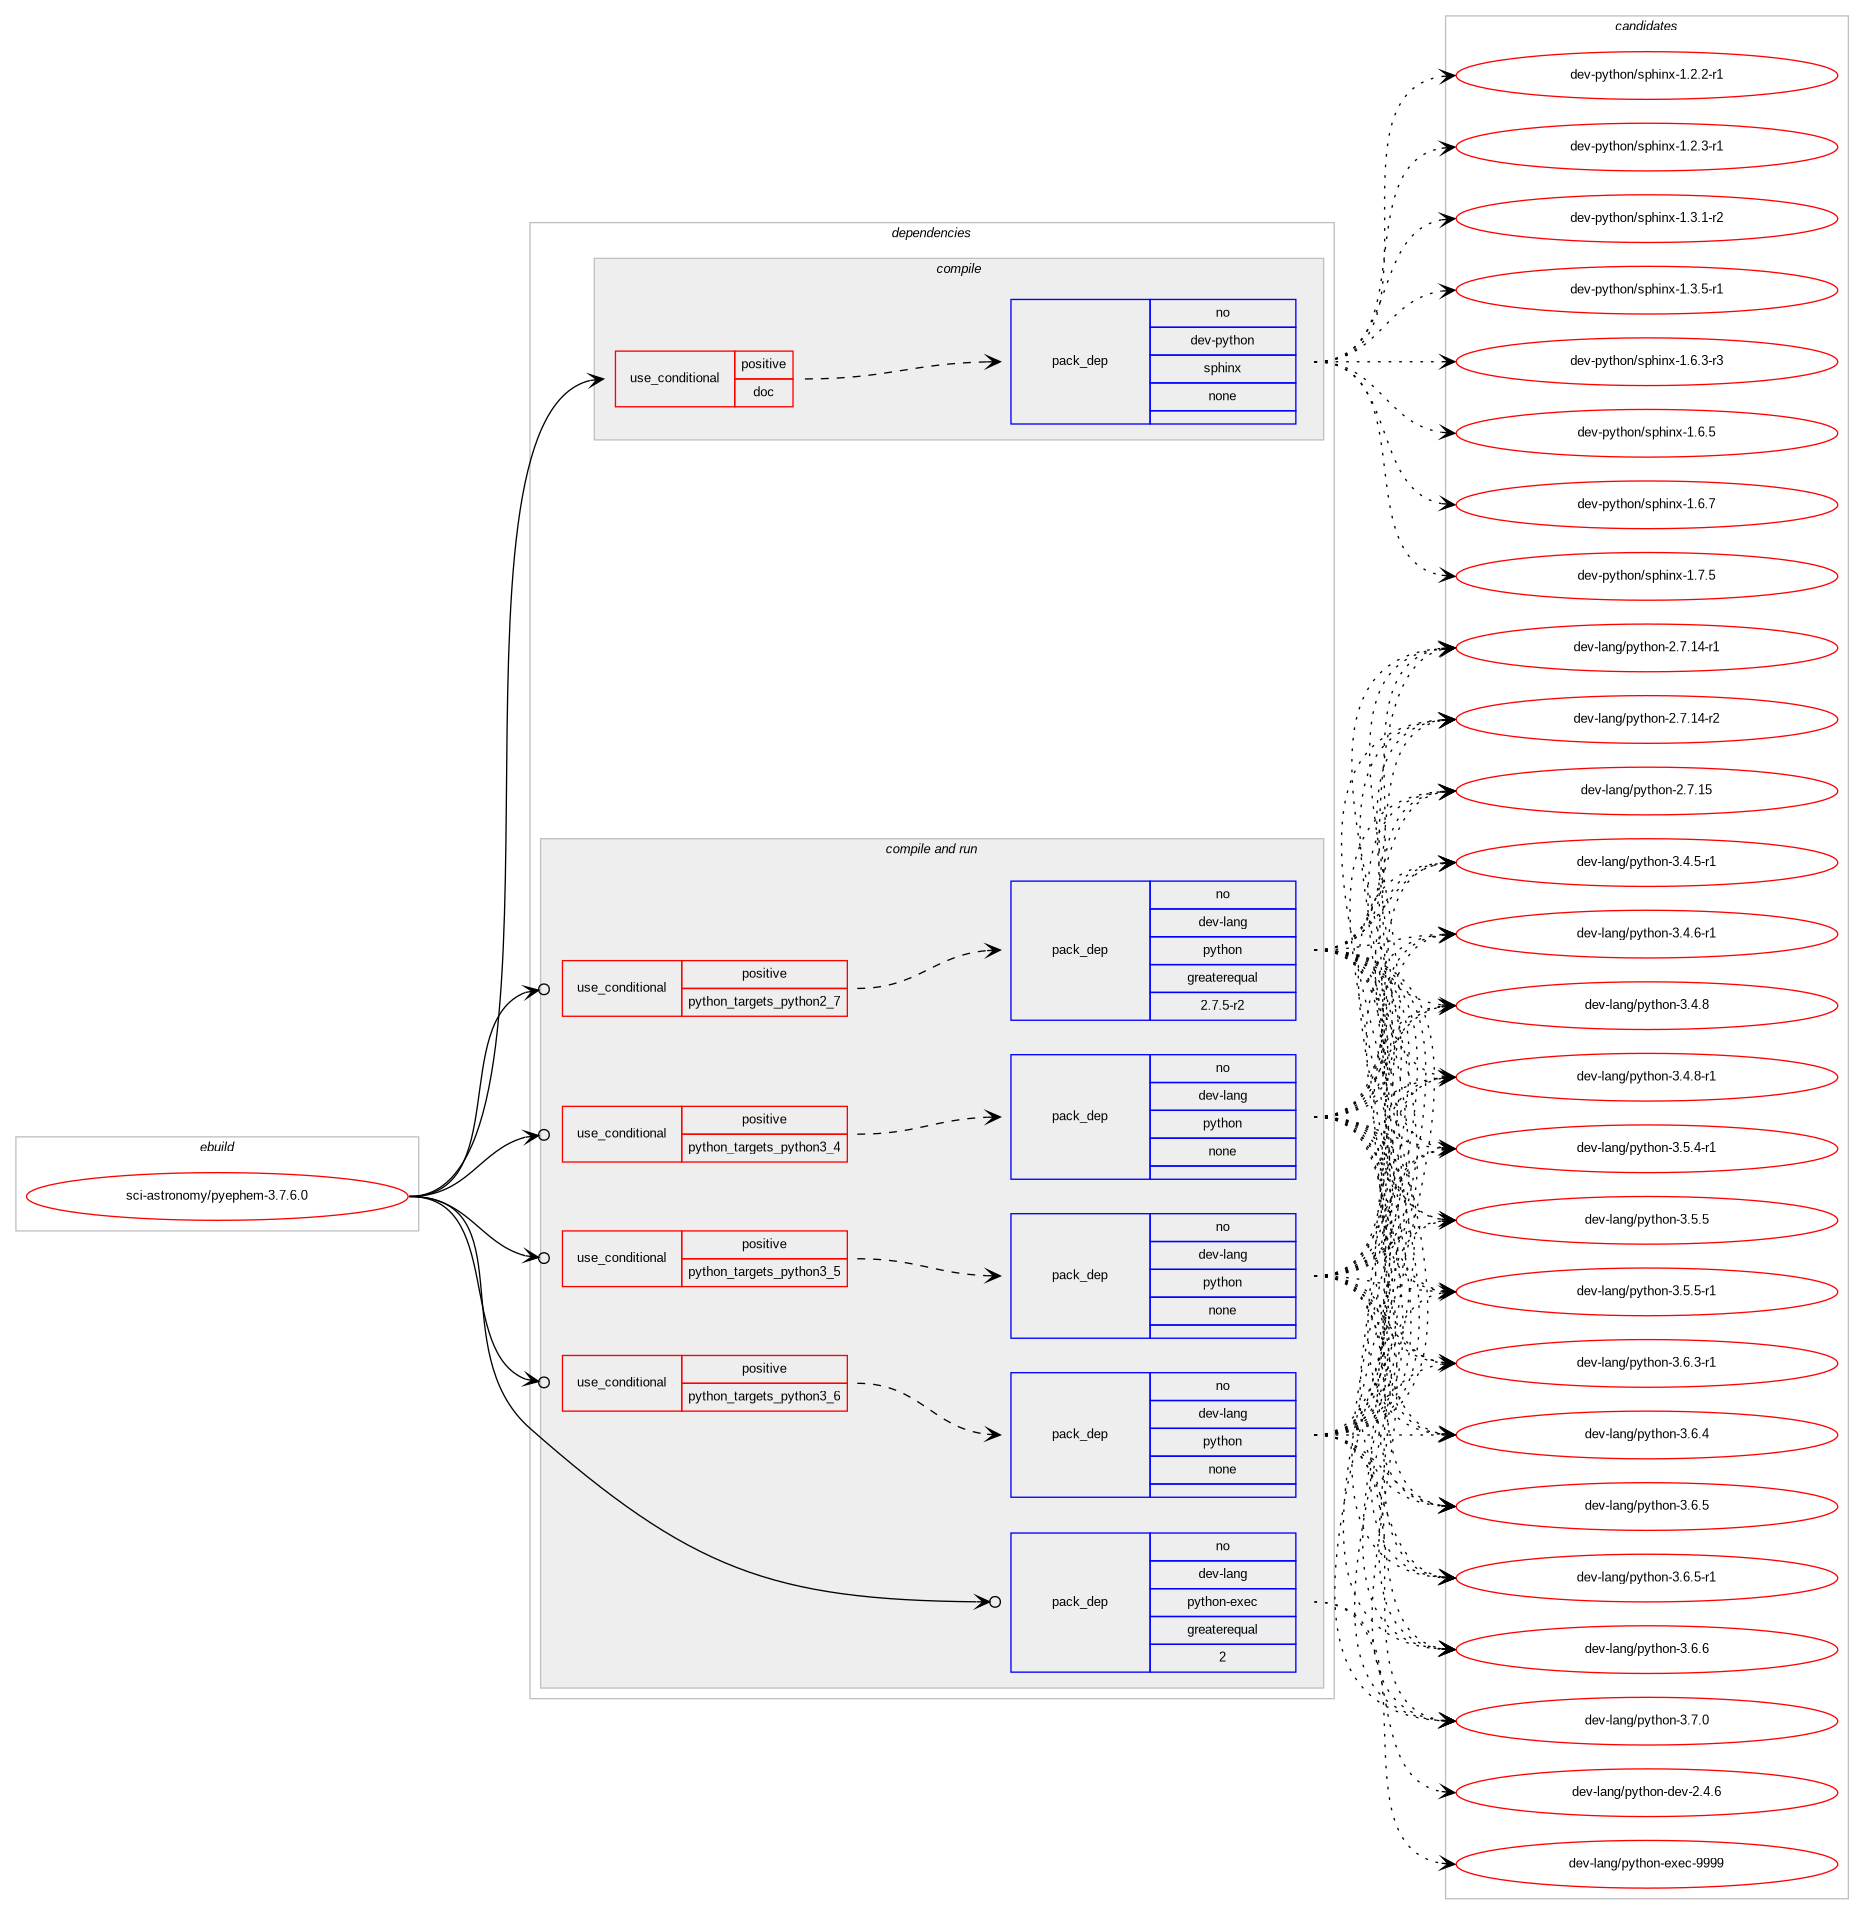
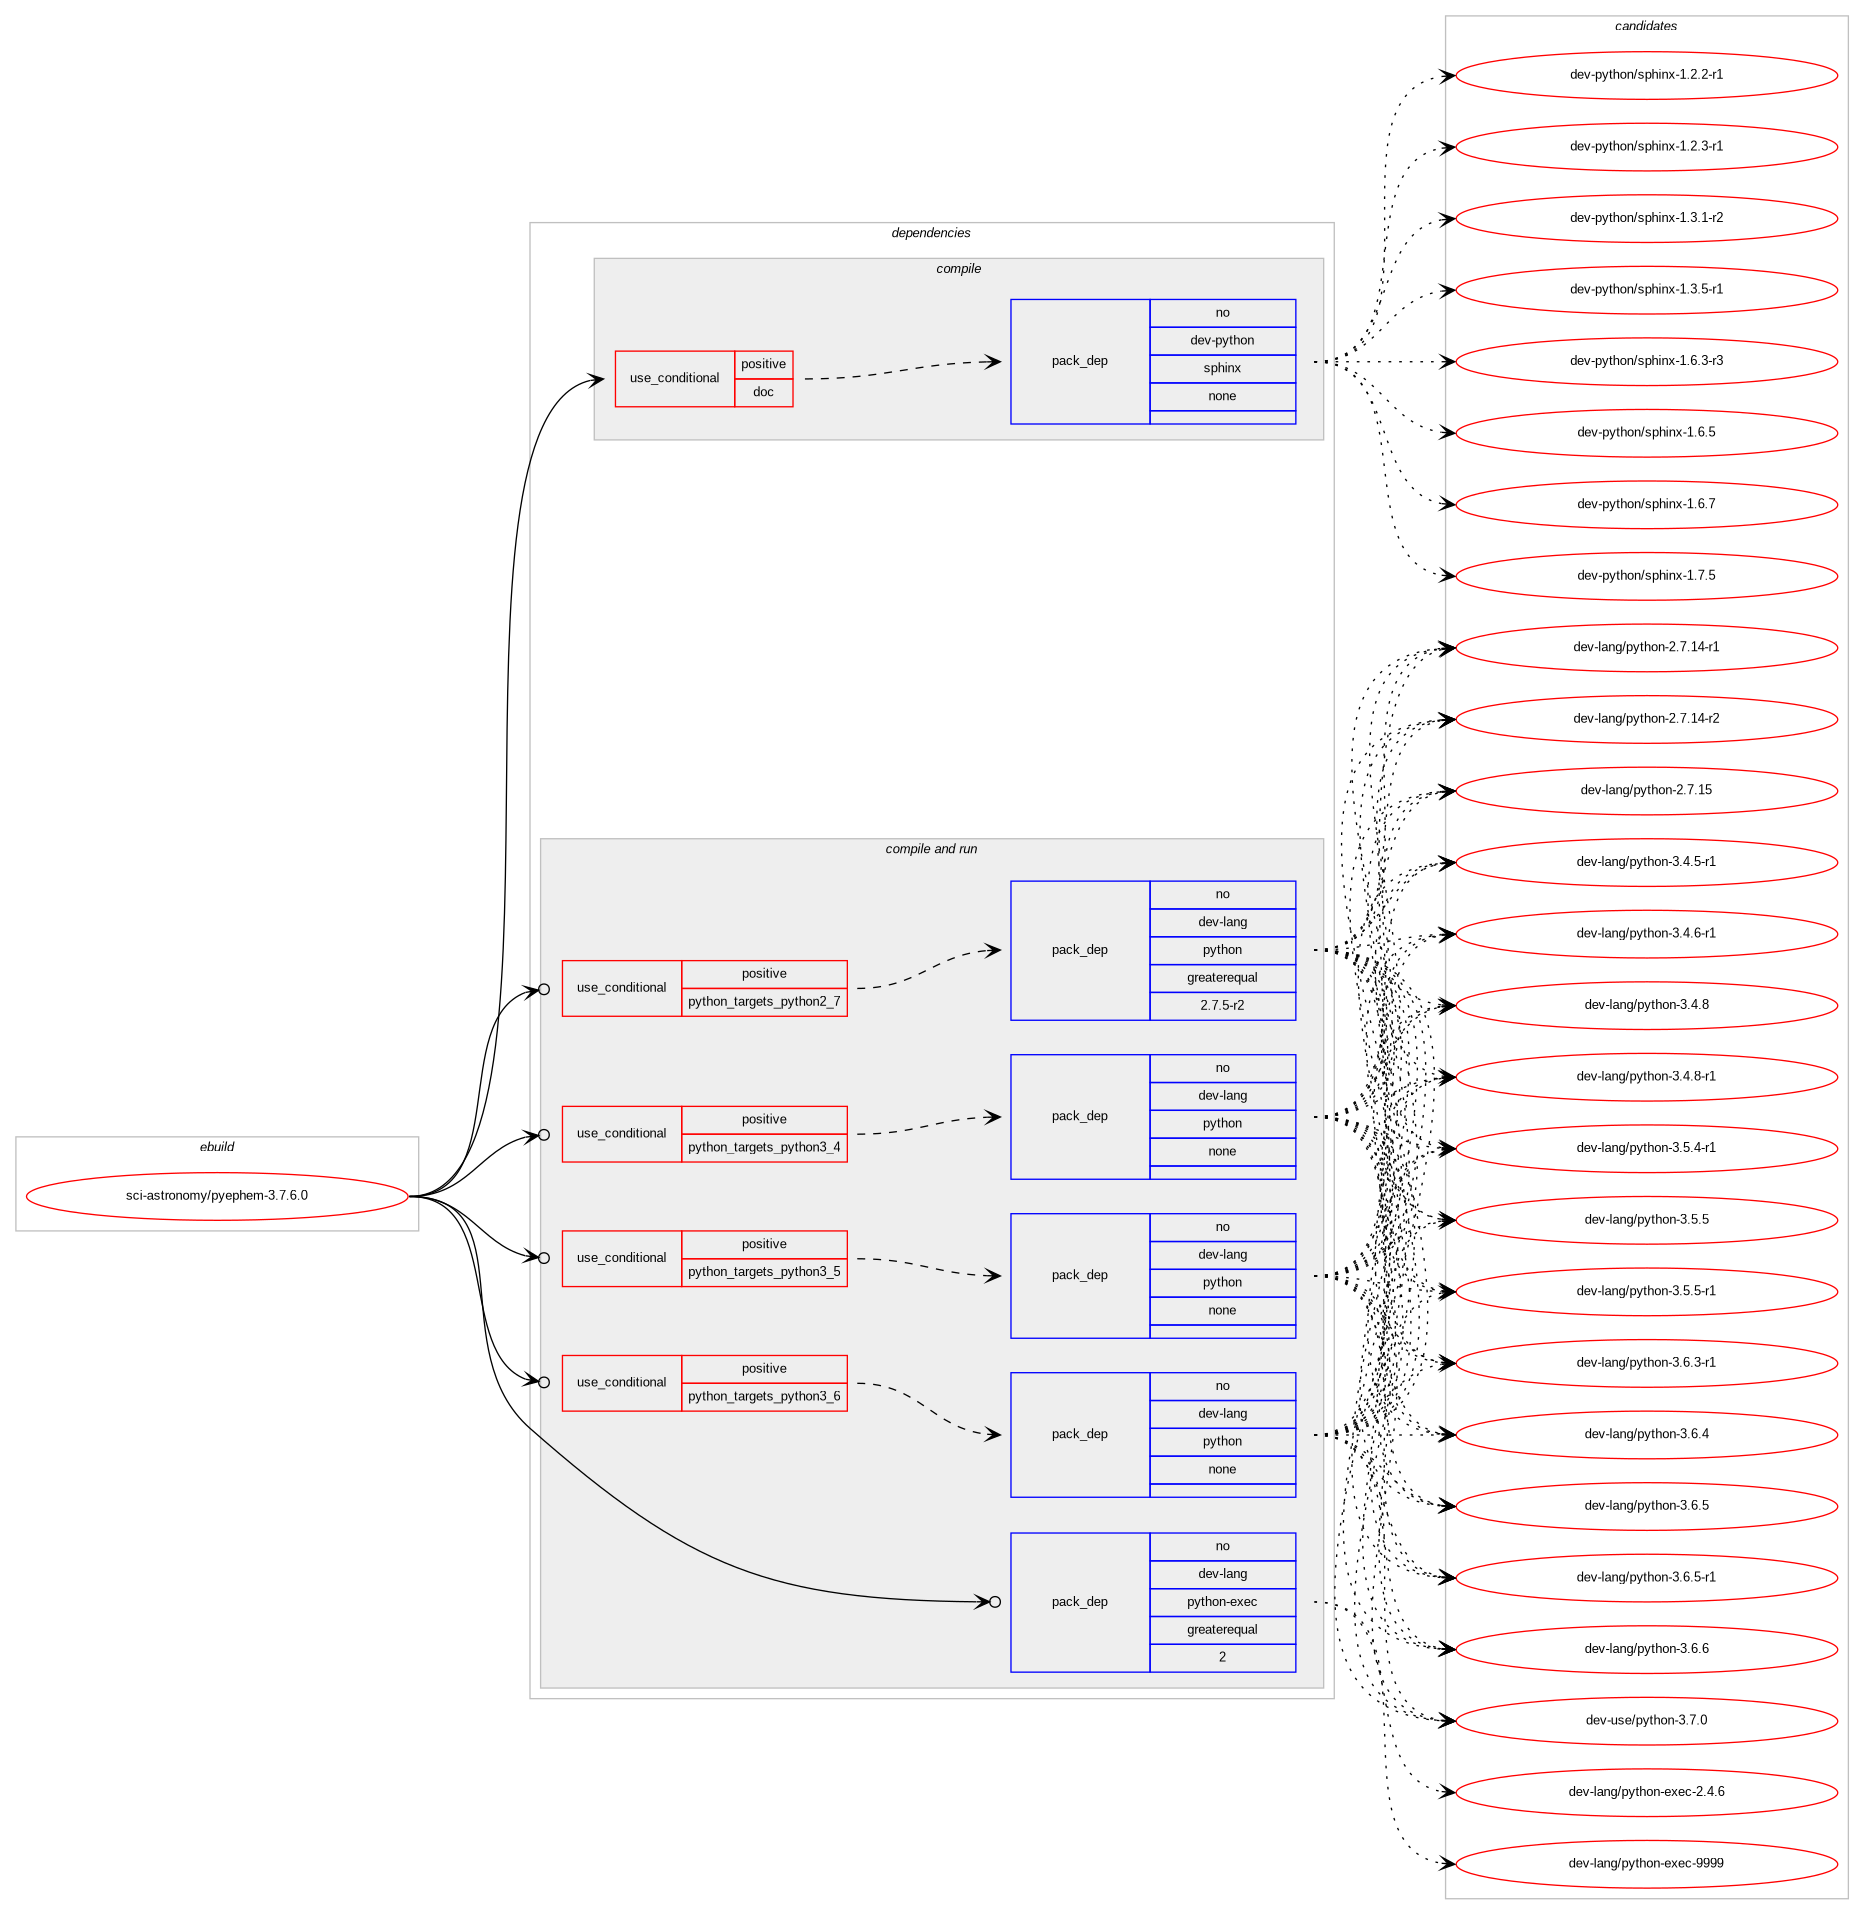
node "dev-lang/python-3.7.0": label "dev-lang/python-3.7.0" -> "dev-use/python-3.7.0"
node "dev-lang/python-dev-2.4.6": label "dev-lang/python-dev-2.4.6" -> "dev-lang/python-exec-2.4.6"
